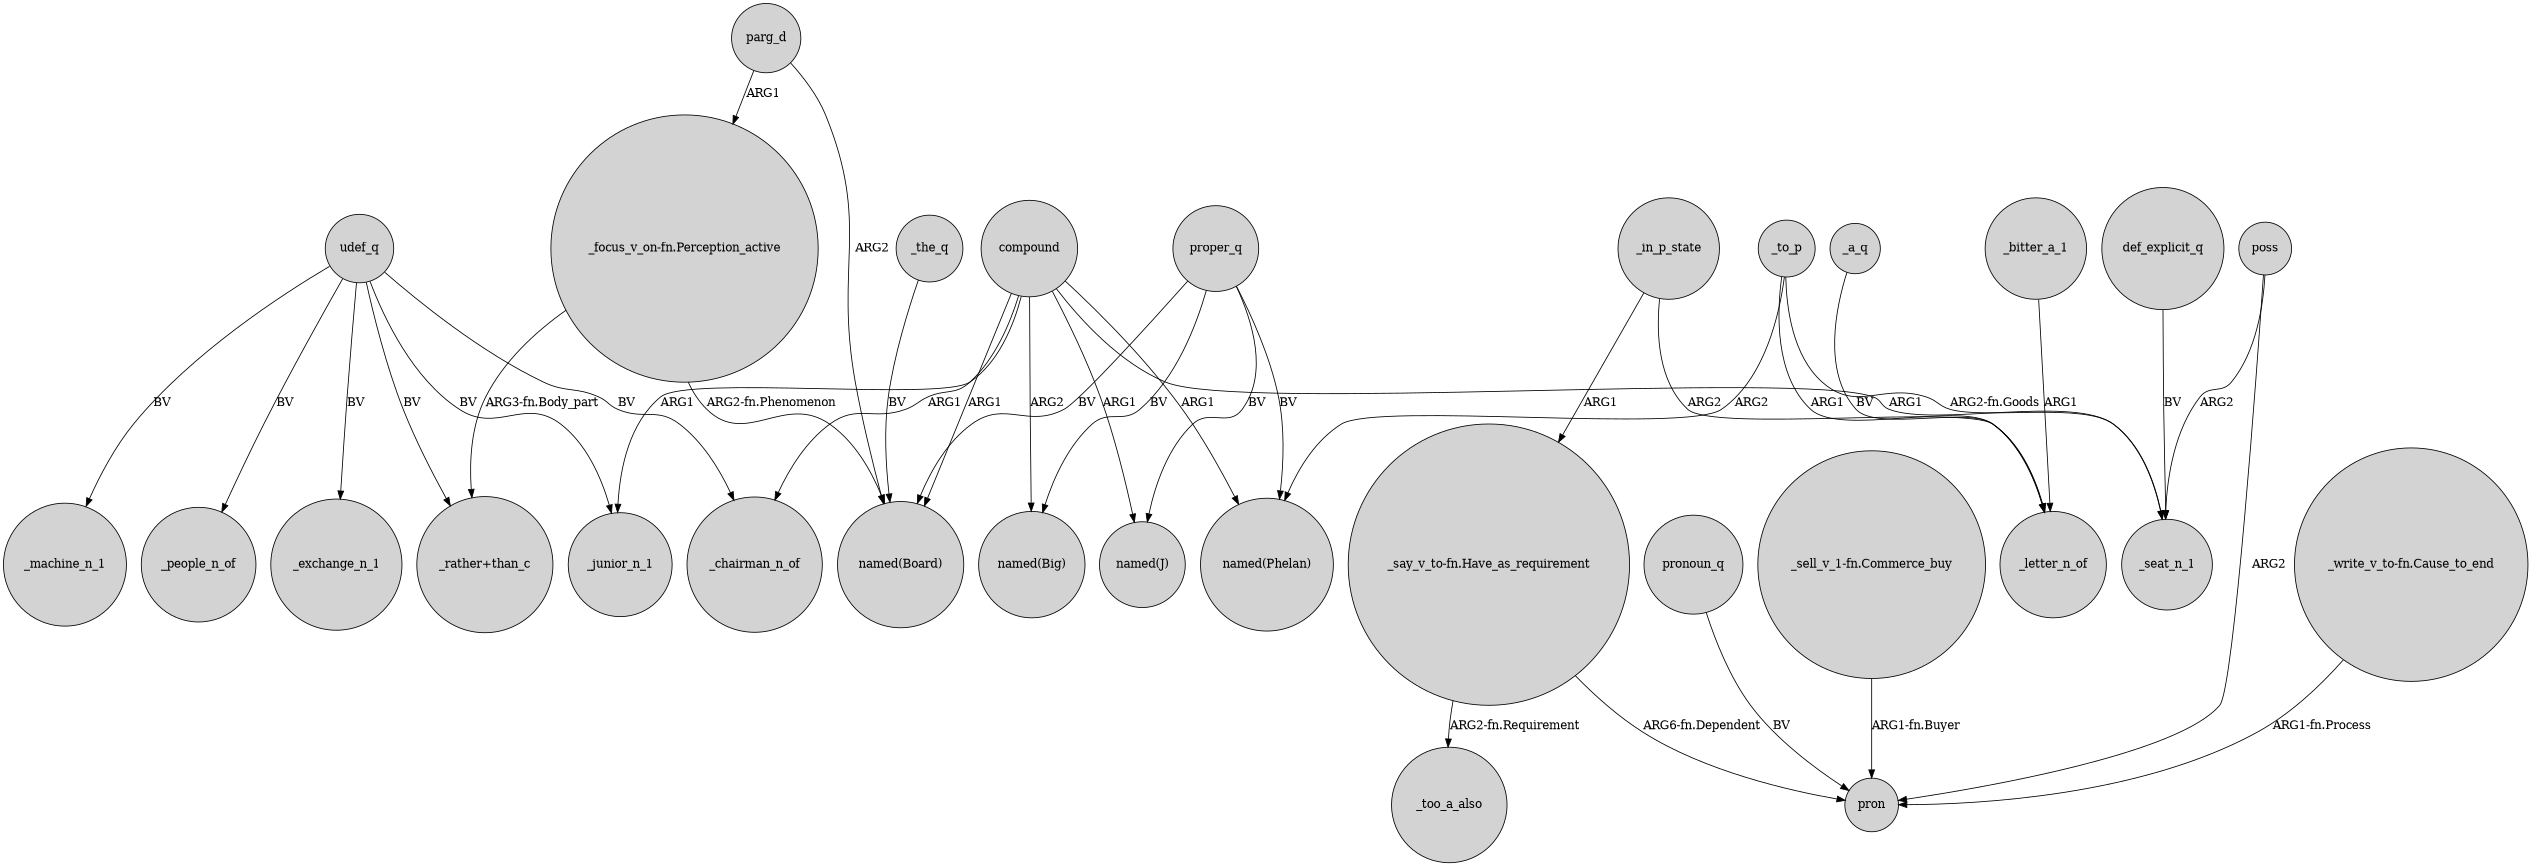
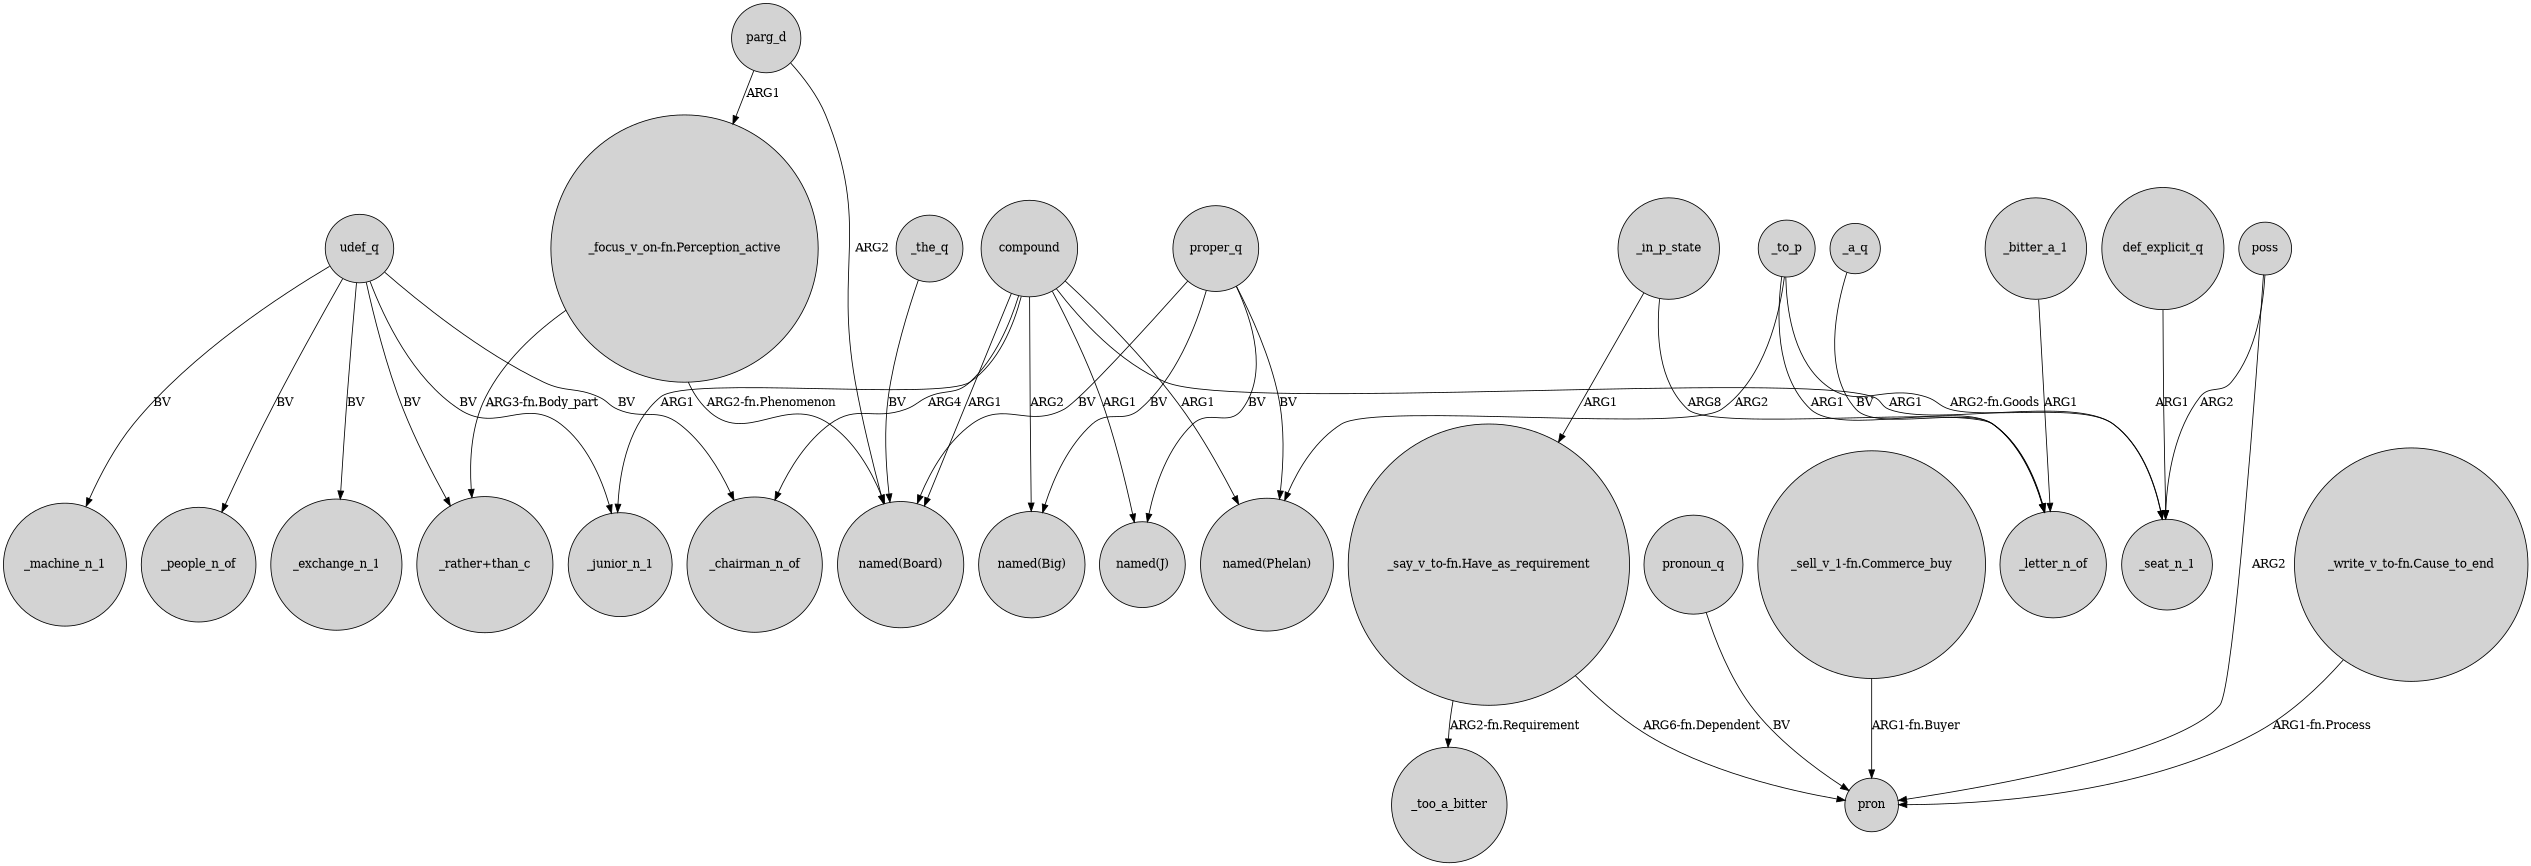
edge "compound" -> "_chairman_n_of": label "ARG1" -> "ARG4"
edge "_in_p_state" -> "_letter_n_of": label "ARG2" -> "ARG8"
edge "def_explicit_q" -> "_seat_n_1": label "BV" -> "ARG1"
node "_too_a_also": label "_too_a_also" -> "_too_a_bitter"
